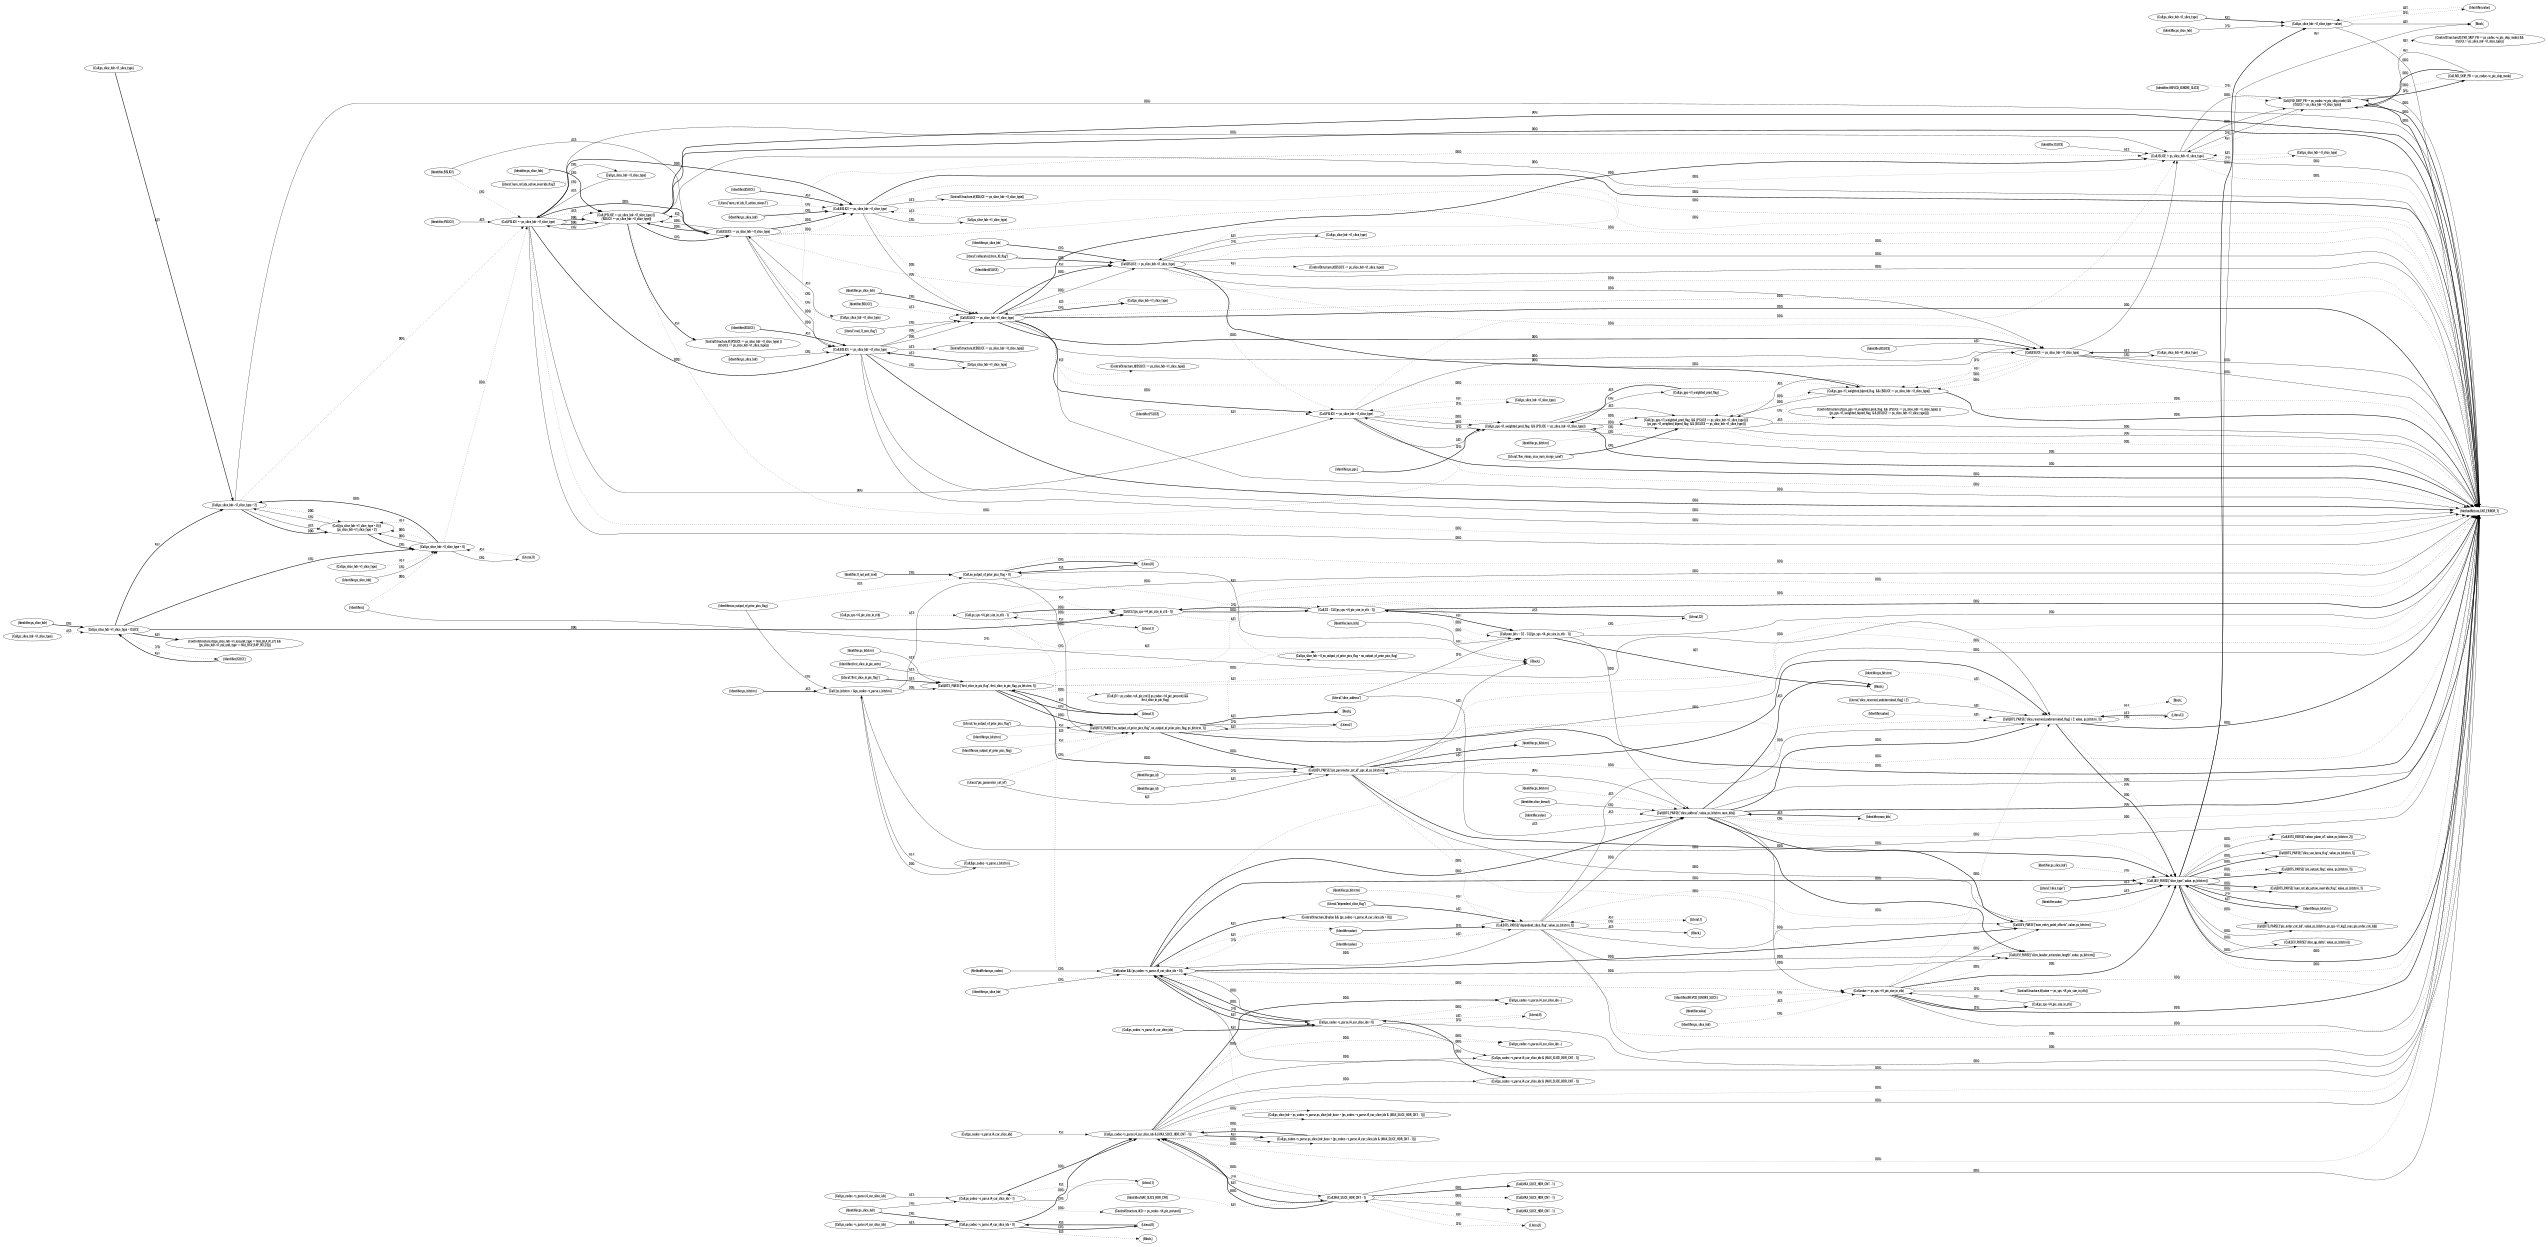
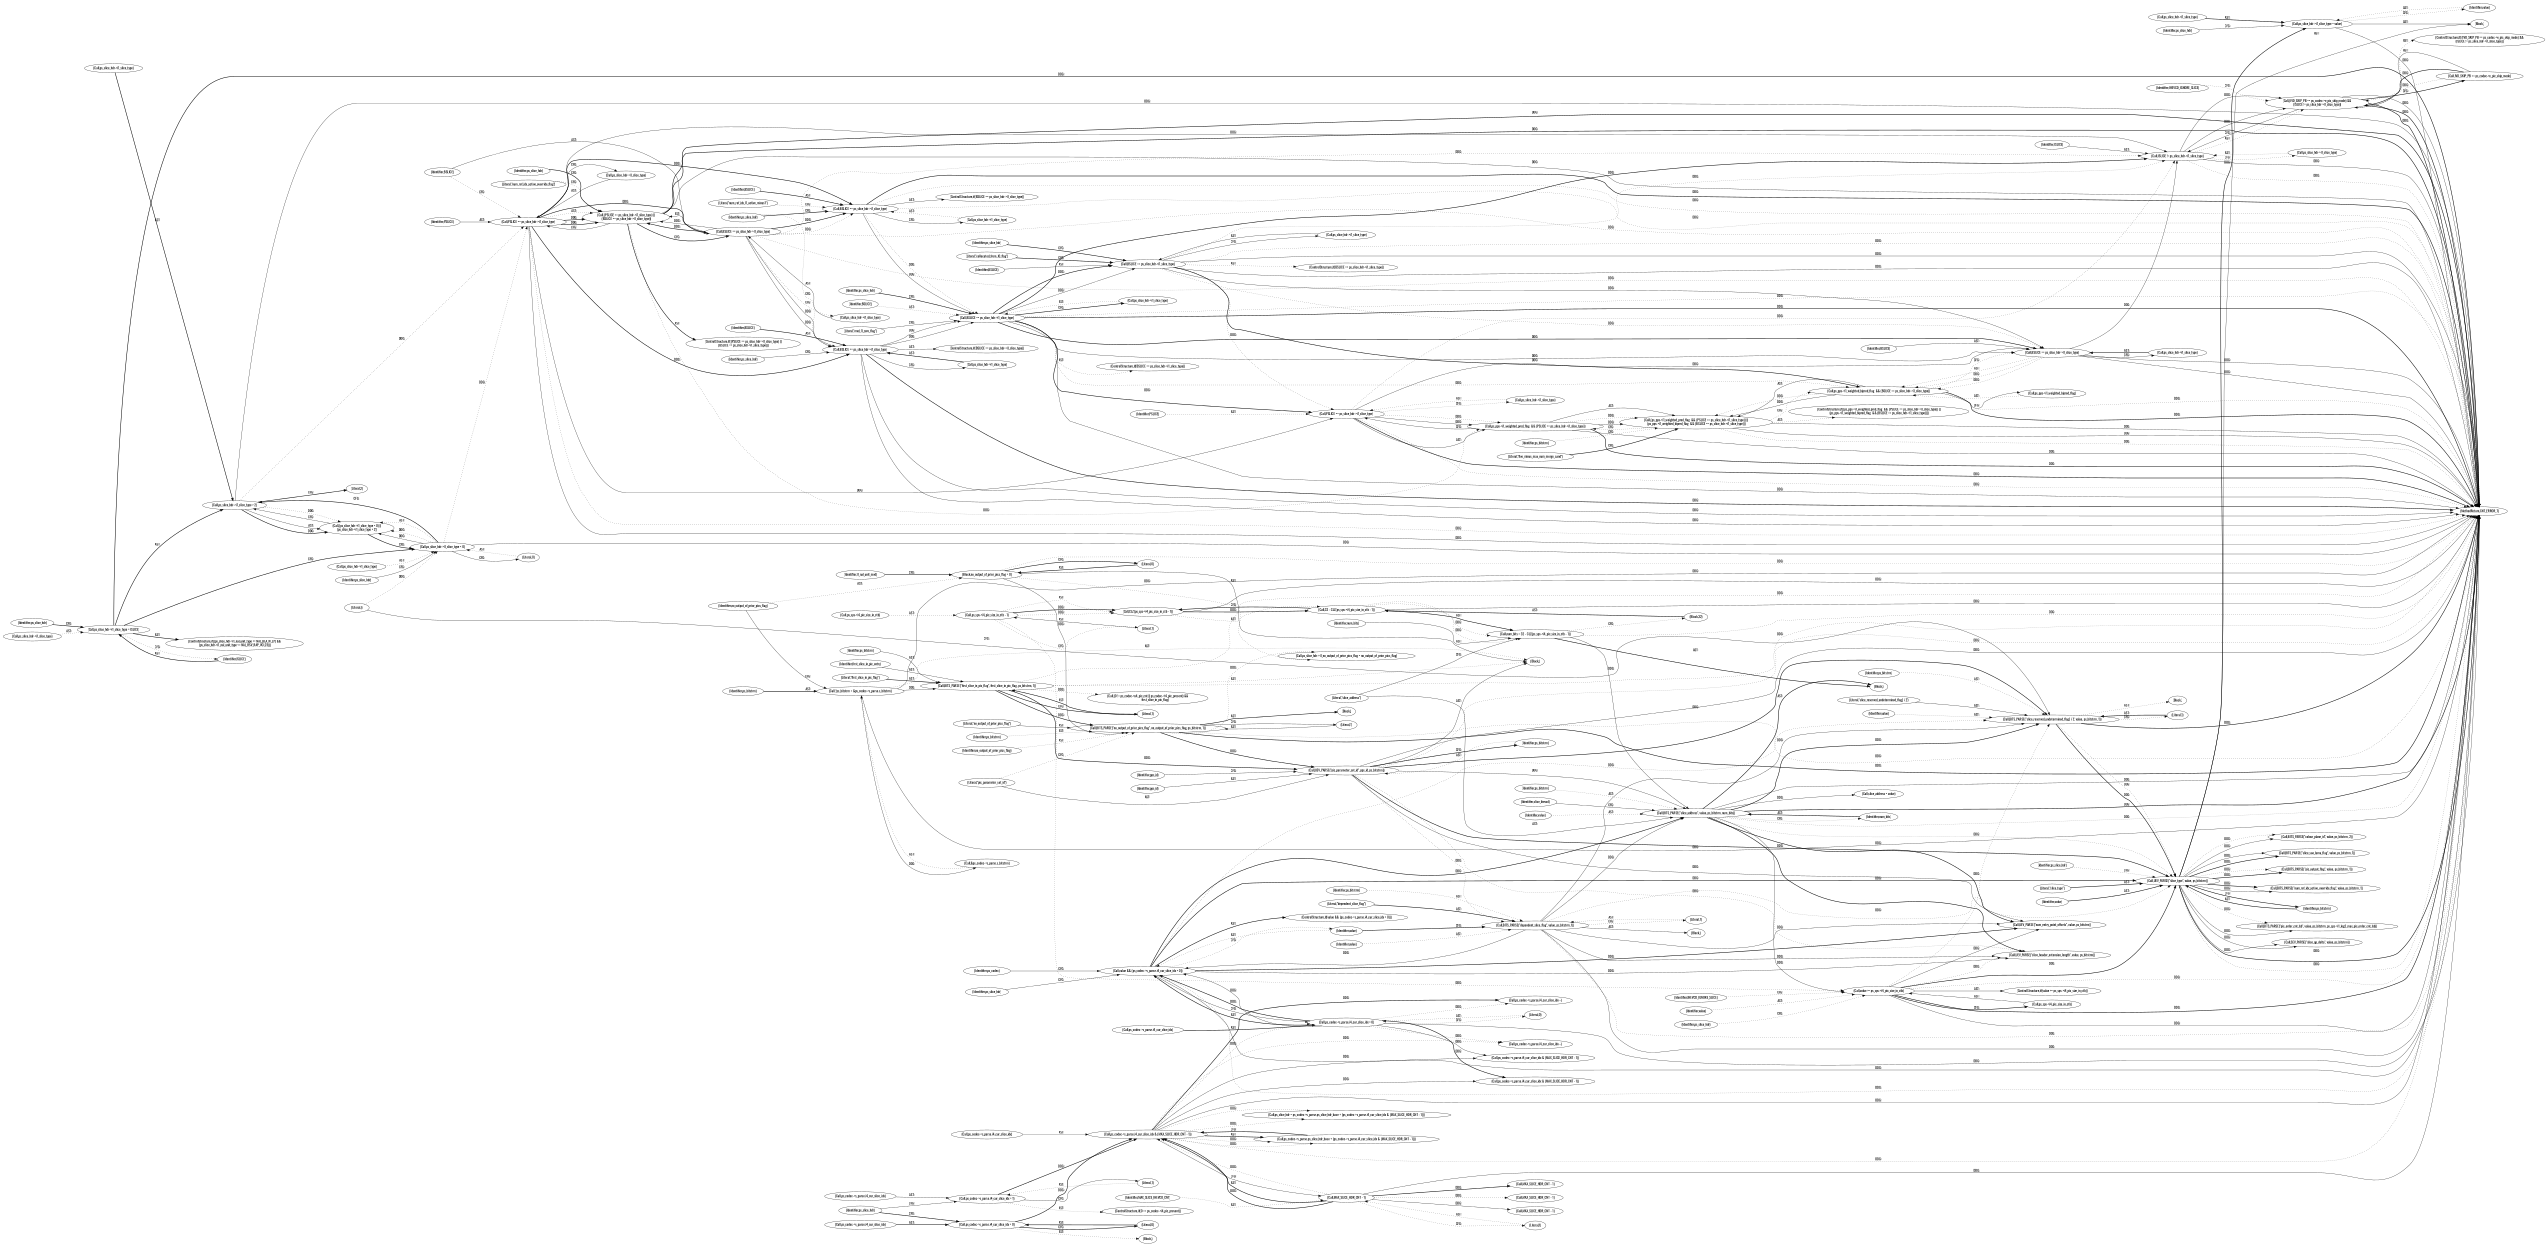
node "(Call,ps_pps->i1_weighted_pred_flag)": removed
node "(Call,ps_pps->i1_weighted_bipred_flag)": added
node "(Identifier,ps_pps)": removed
node "(Literal,2)": added
edge "(Call,ps_slice_hdr->i1_slice_type < 0)" -> "(Call,ps_slice_hdr->i1_slice_type > 2)": label "DDG: " -> "CFG: "
edge "(Call,ps_slice_hdr->i1_slice_type < 0)" -> "(MethodReturn,CNT_ERROR_T)": added, label "DDG:"
node "(Call,no_output_of_prior_pics_flag = 0)": label "(Call,no_output_of_prior_pics_flag = 0)" -> "(Block,no_output_of_prior_pics_flag = 0)"
edge "(Call,CLZ(ps_sps->i4_pic_size_in_ctb - 1))" -> "(MethodReturn,CNT_ERROR_T)": style dotted -> solid
edge "(Call,32 - CLZ(ps_sps->i4_pic_size_in_ctb - 1))" -> "(MethodReturn,CNT_ERROR_T)": style bold -> solid
node "(Identifier,i)": label "(Identifier,i)" -> "(Literal,i)"
edge "(Call,num_bits = 32 - CLZ(ps_sps->i4_pic_size_in_ctb - 1))" -> "(MethodReturn,CNT_ERROR_T)": style solid -> dotted
node "(Literal,32)": label "(Literal,32)" -> "(Block,32)"
edge "(Call,ps_slice_hdr->i1_slice_type = ISLICE)" -> "(Call,CLZ(ps_sps->i4_pic_size_in_ctb - 1))": now "(Call,ps_slice_hdr->i1_slice_type = ISLICE)" -> "(MethodReturn,CNT_ERROR_T)"
node "(Call,slice_address = value)": added
edge "(Call,&ps_codec->s_parse.s_bitstrm)" -> "(Call,*ps_bitstrm = &ps_codec->s_parse.s_bitstrm)": style solid -> dotted
node "(MethodReturn,ps_codec)": label "(MethodReturn,ps_codec)" -> "(Identifier,ps_codec)"
edge "(Call,value >= ps_sps->i4_pic_size_in_ctb)" -> "(ControlStructure,if(value >= ps_sps->i4_pic_size_in_ctb))": label "CFG: " -> "AST: "
edge "(Call,value && (ps_codec->s_parse.i4_cur_slice_idx > 0))" -> "(Call,ps_codec->s_parse.i4_cur_slice_idx > 0)": style bold -> solid
node "(Identifier,MAX_SLICE_HDR_CNT)": label "(Identifier,MAX_SLICE_HDR_CNT)" -> "(Identifier,MAX_SLICE_IHEVCD_CNT)"
edge "(Call,ps_codec->s_parse.i4_cur_slice_idx = 1)" -> "(ControlStructure,if(0 == ps_codec->i4_pic_present))": label "DDG: " -> "AST: "
